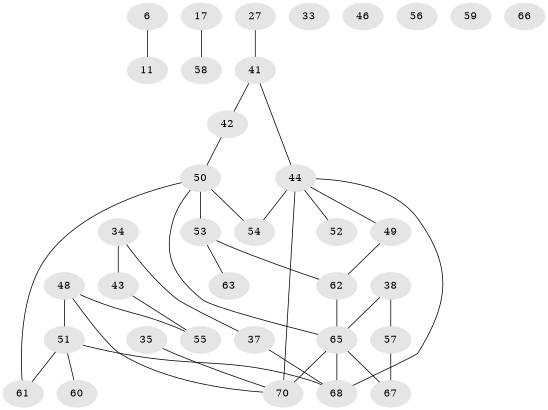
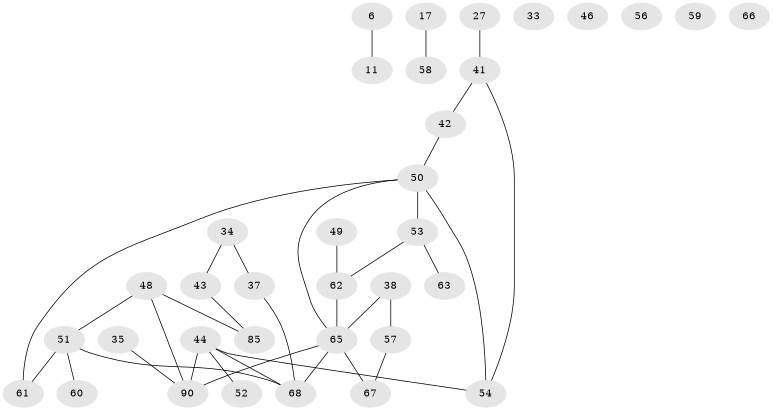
edge "41" -- "44": now "41" -- "54"
edge "44" -- "49": removed
node "55": label "55" -> "85"
node "70": label "70" -> "90"
